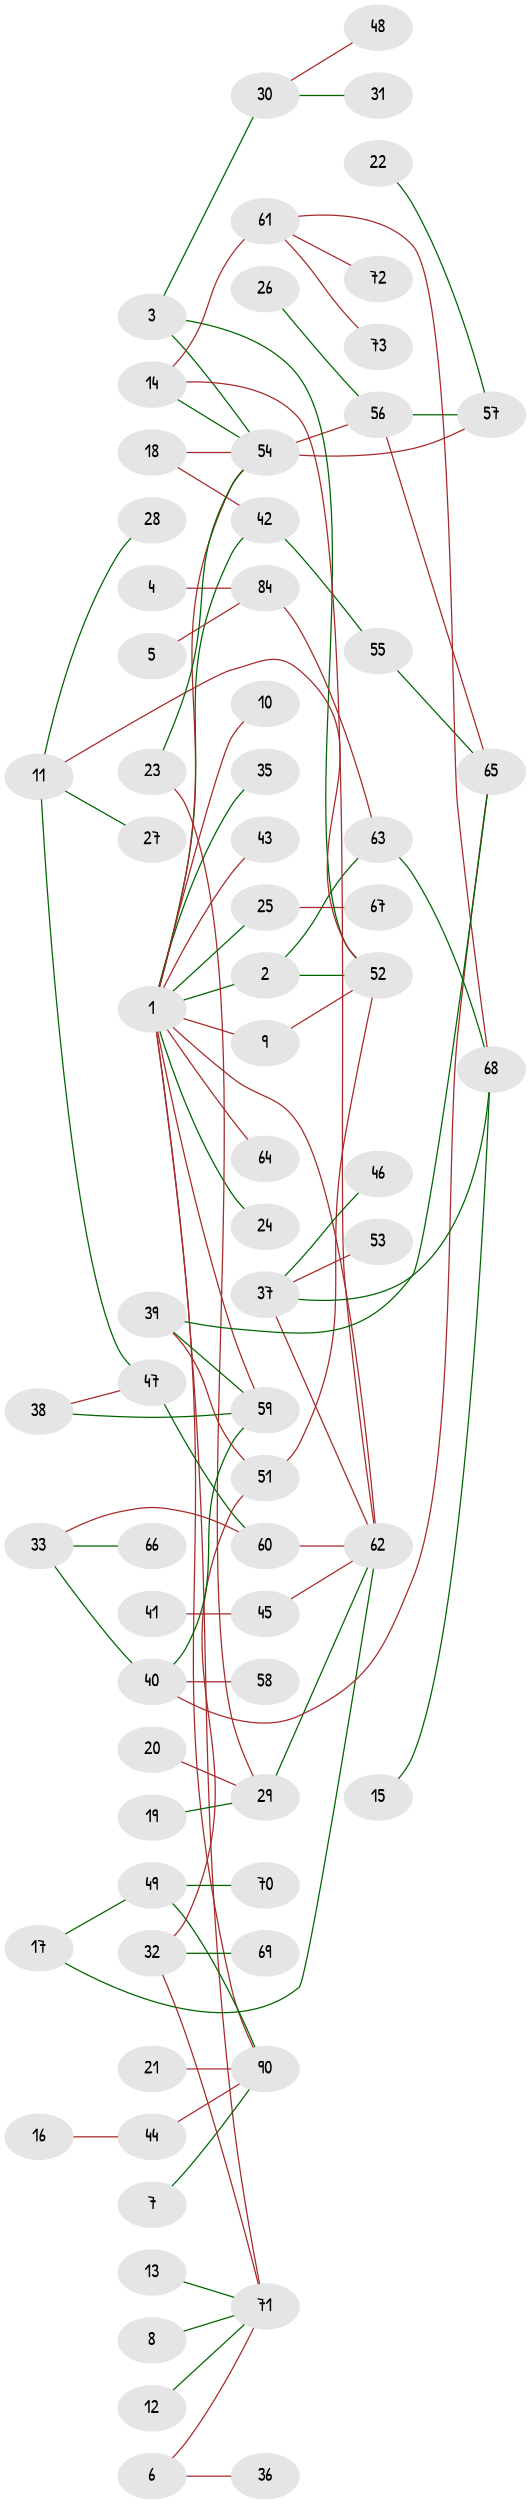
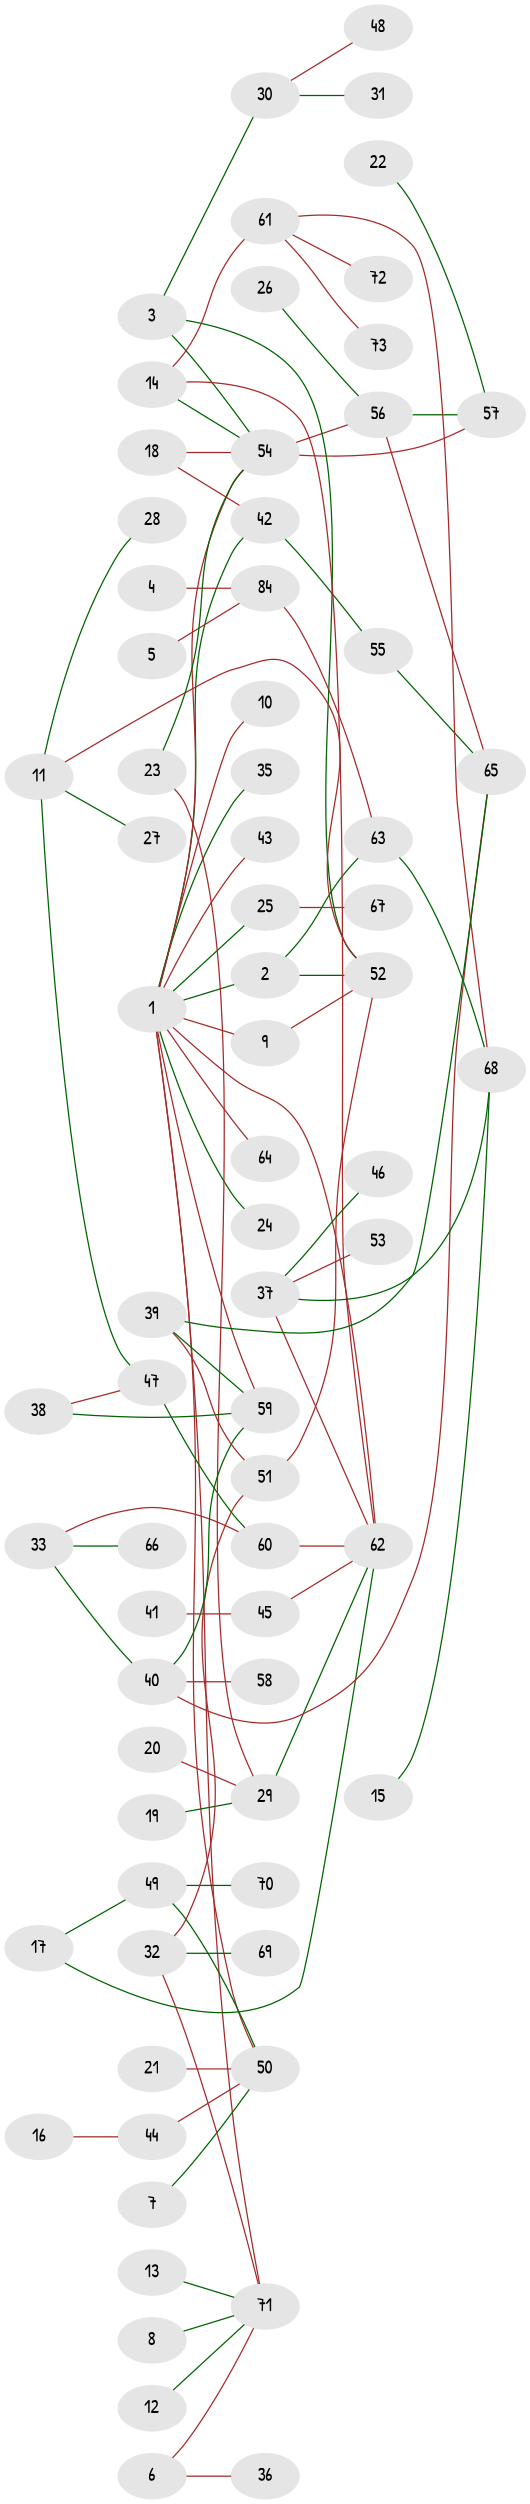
node "90": label "90" -> "50"
